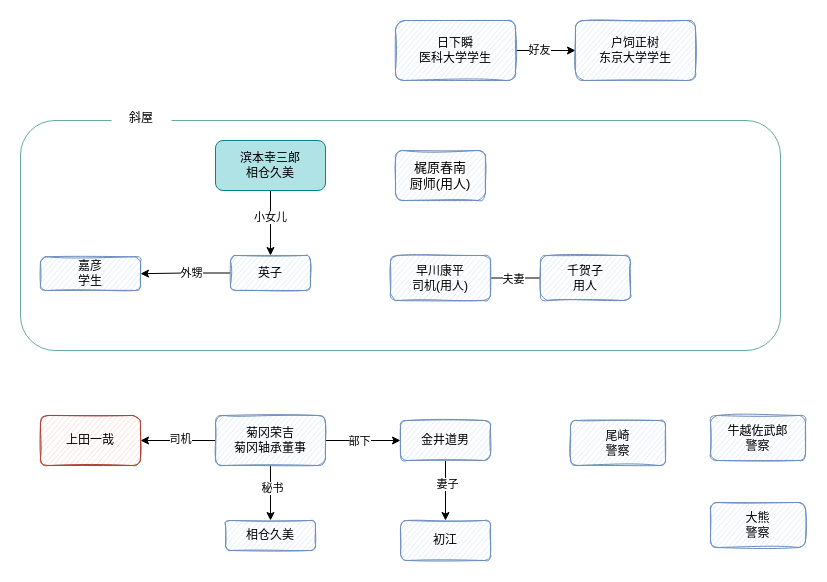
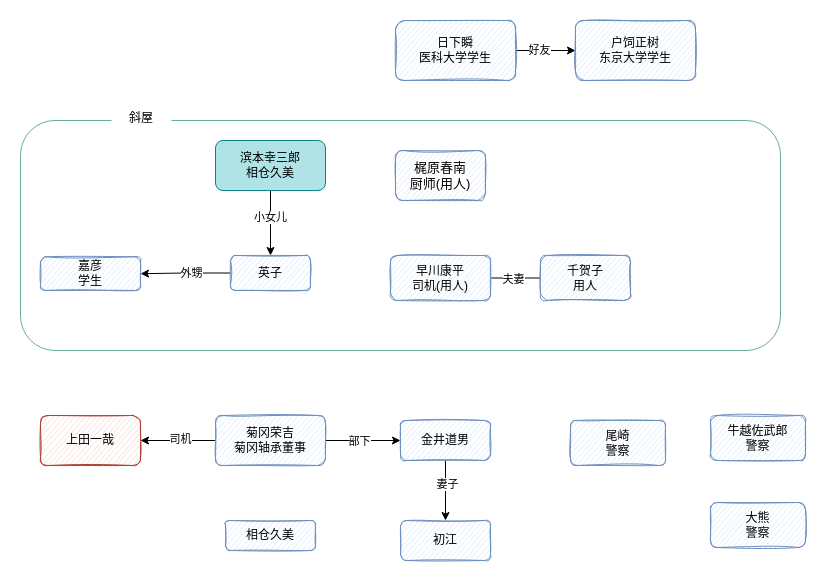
edge "菊冈荣吉 菊冈轴承董事" -> "相仓久美": removed, label "秘书"
